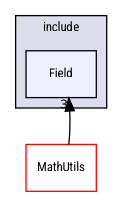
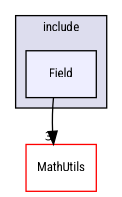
edge "MathUtils" -> "Field": reversed
